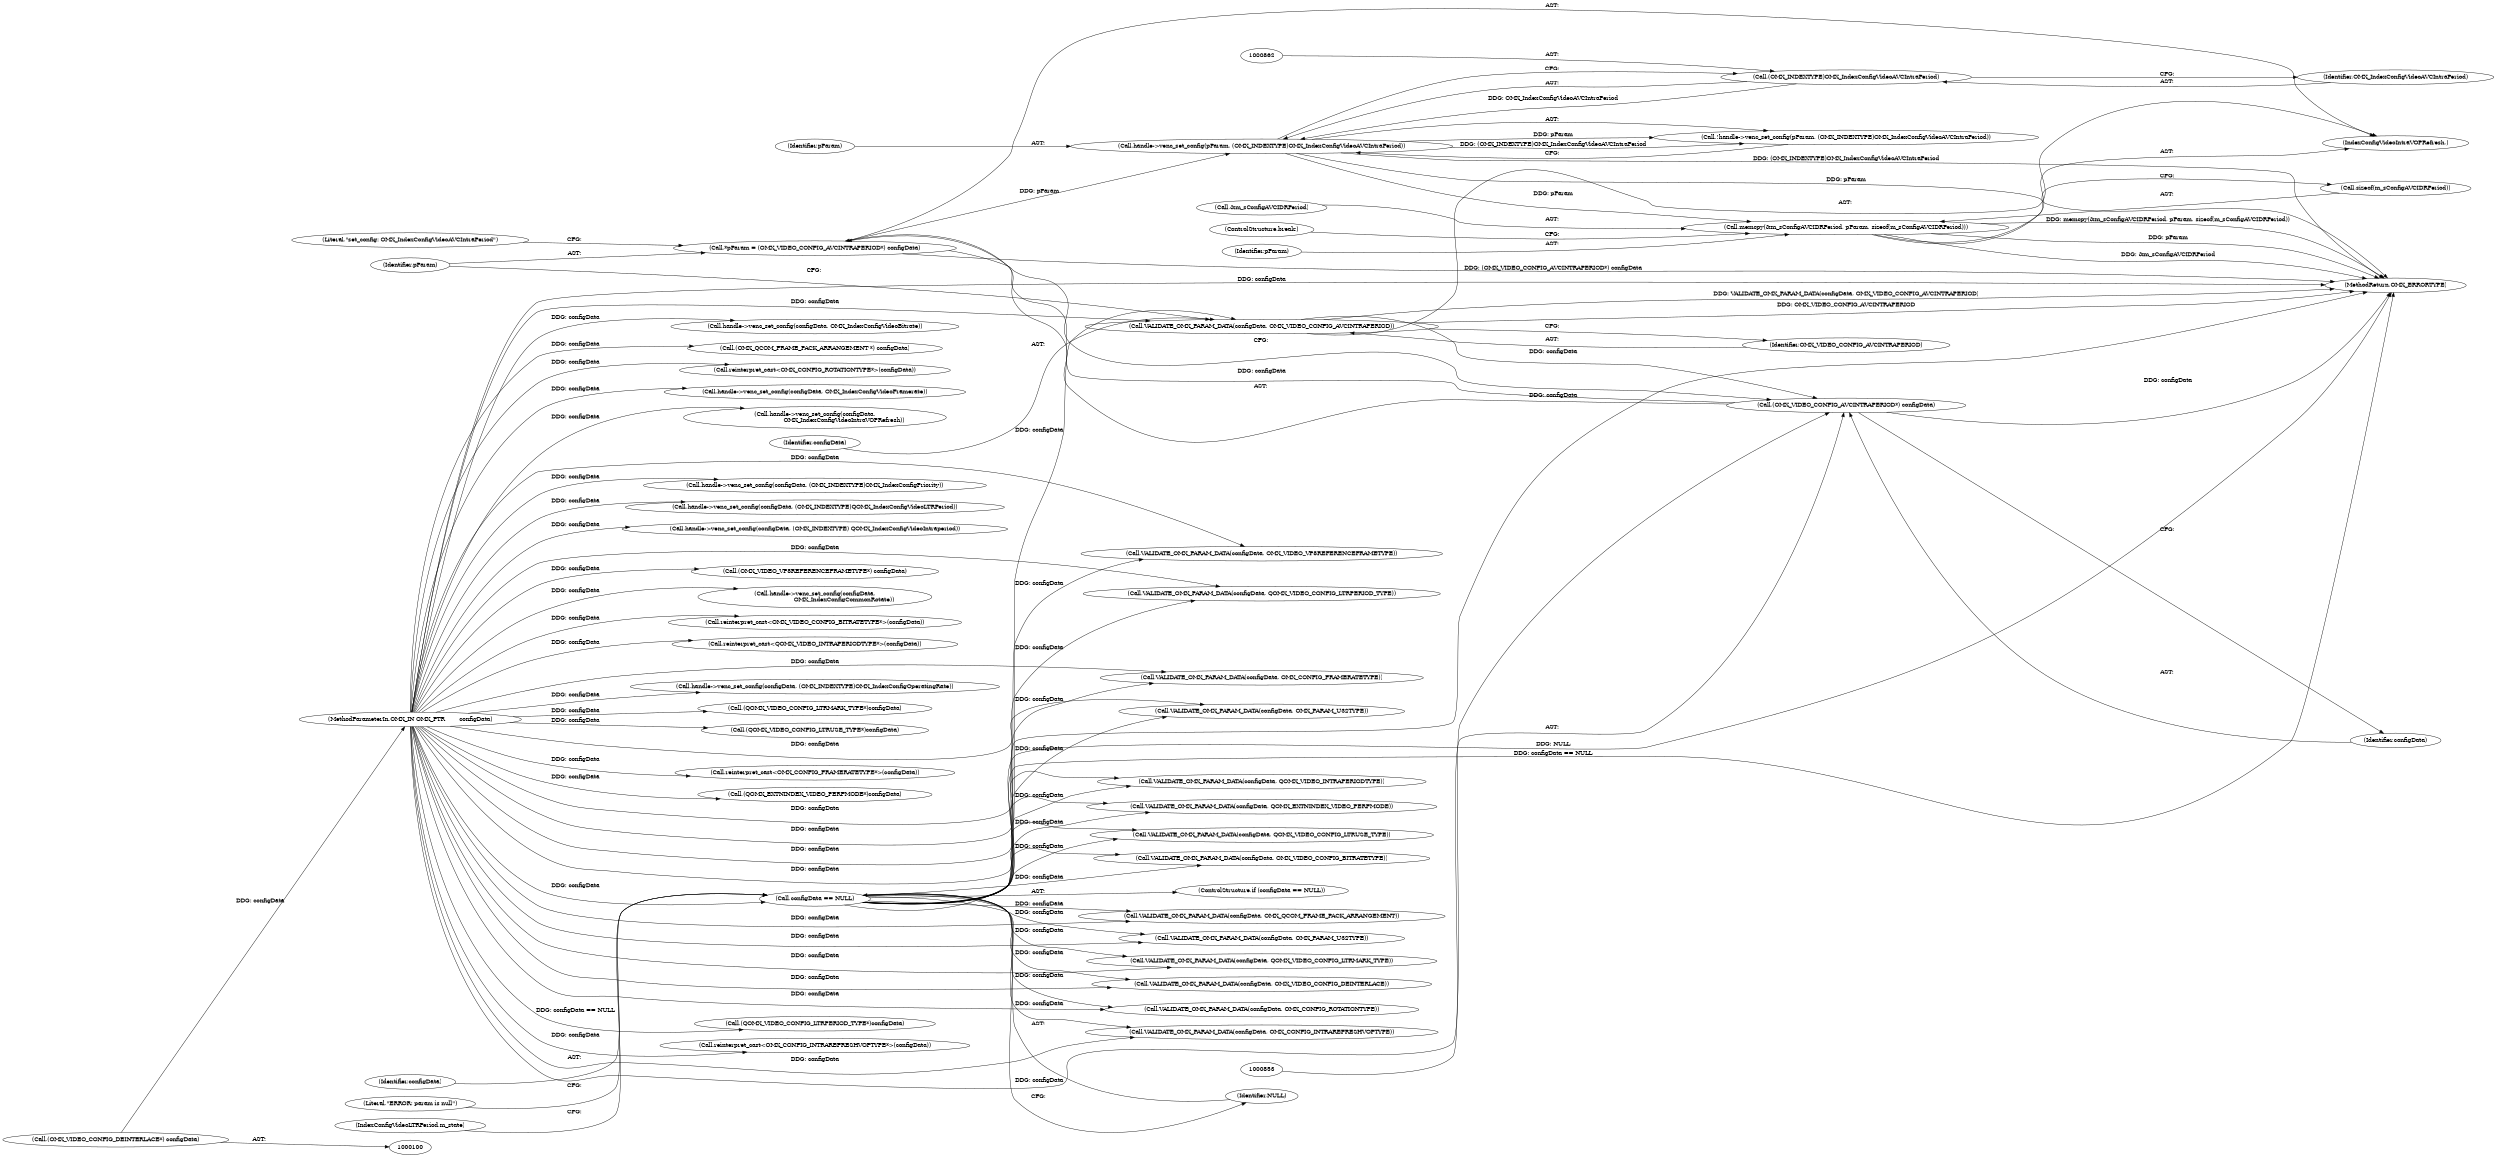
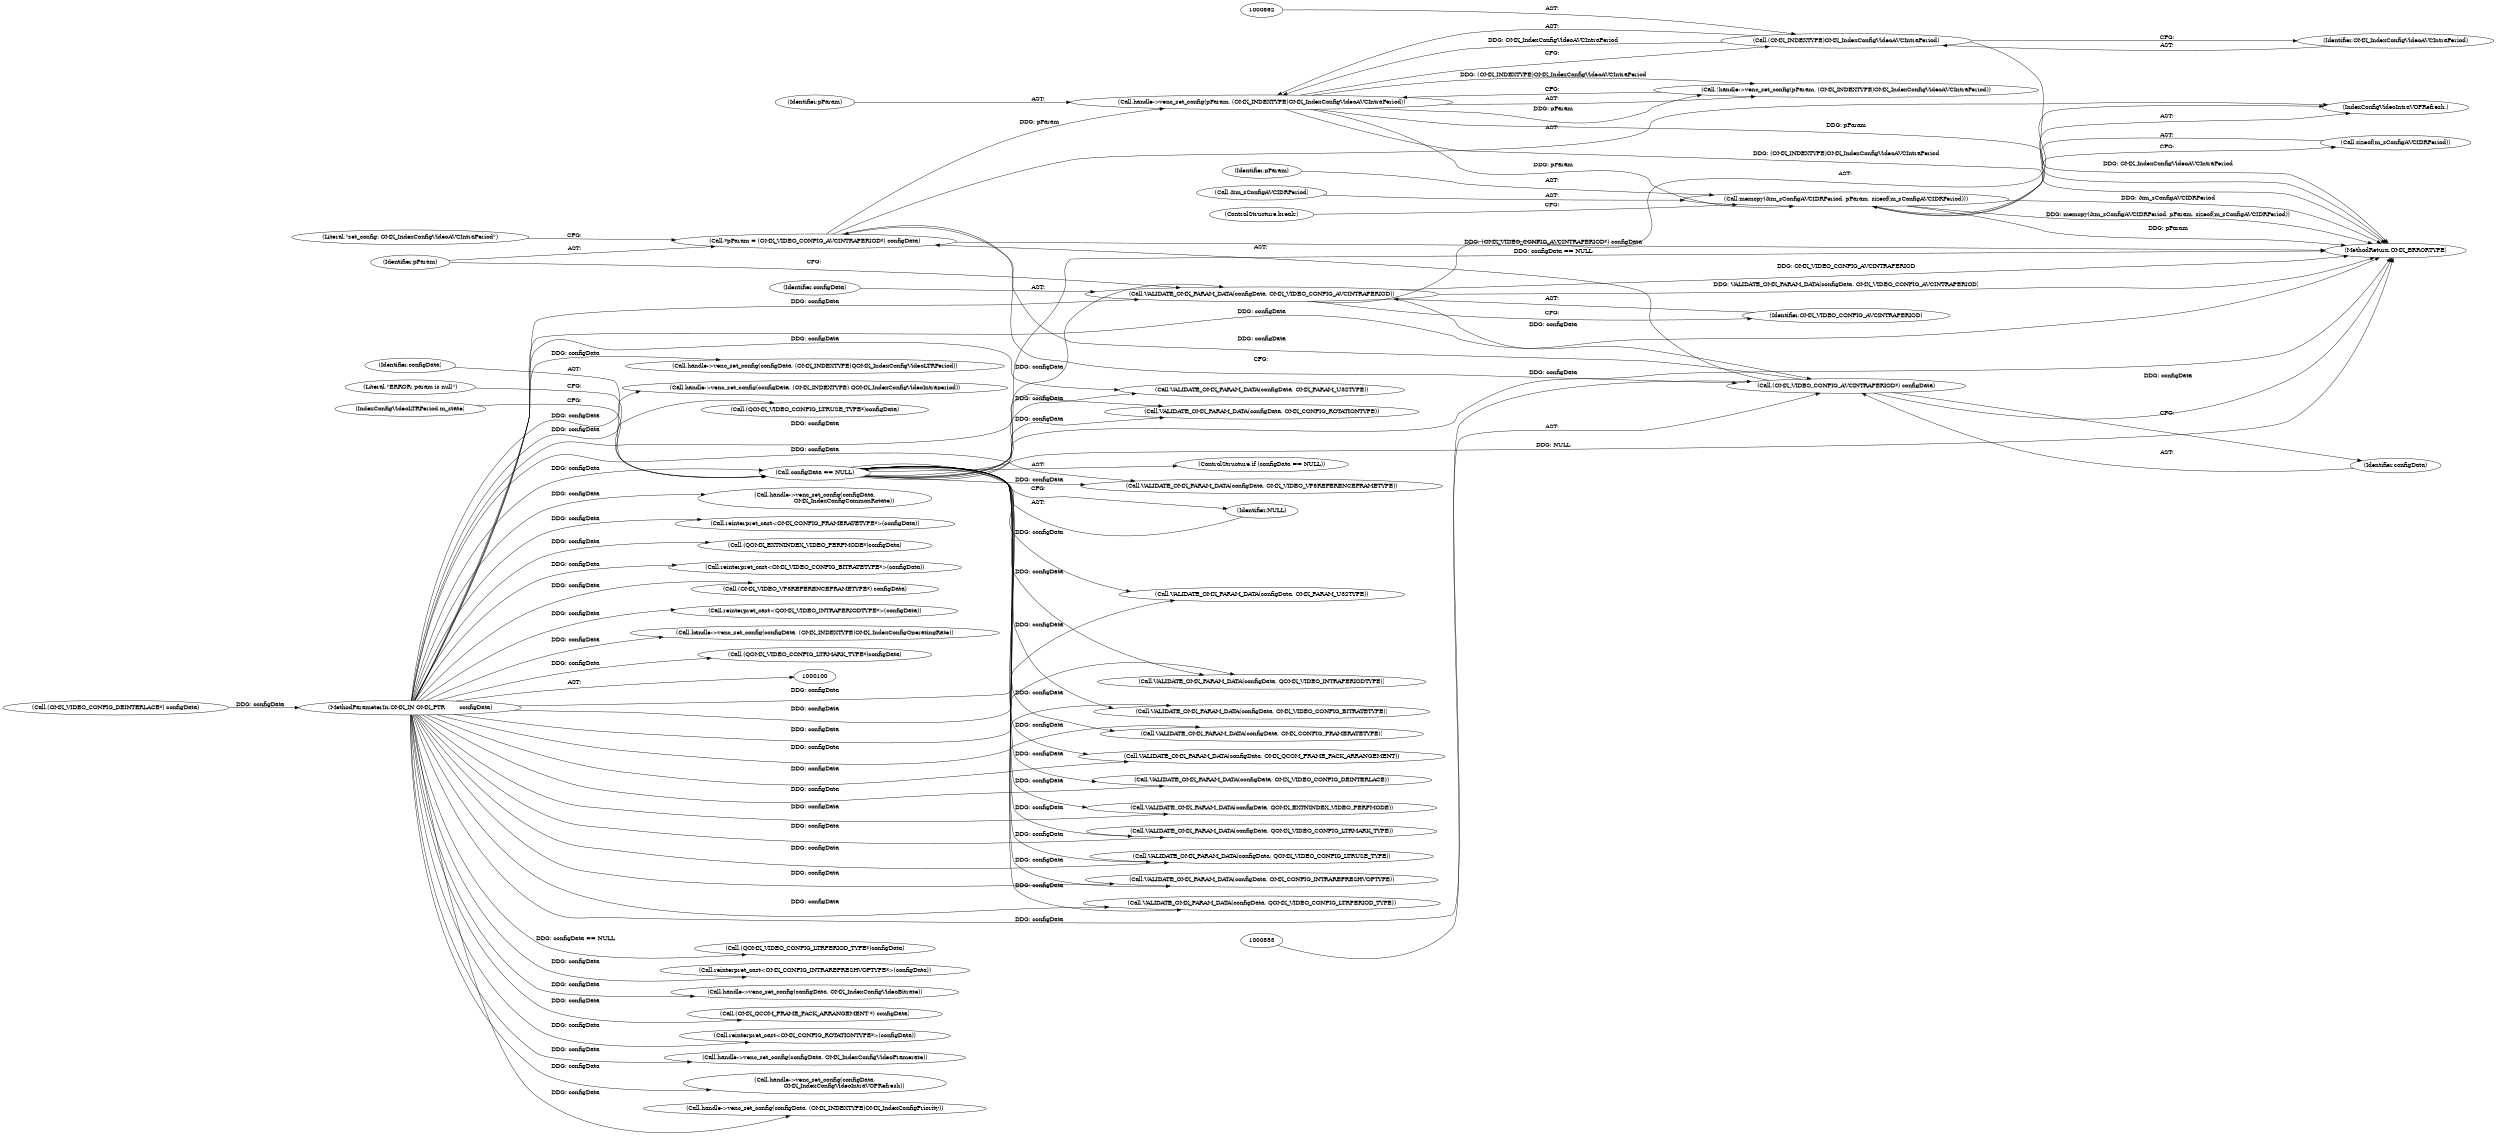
edge "(Call,(OMX_INDEXTYPE)OMX_IndexConfigVideoAVCIntraPeriod)" -> "(MethodReturn,OMX_ERRORTYPE)": added, label "DDG: OMX_IndexConfigVideoAVCIntraPeriod"
edge "(Call,(OMX_VIDEO_CONFIG_DEINTERLACE*) configData)" -> "1000100": now "(MethodParameterIn,OMX_IN OMX_PTR        configData)" -> "1000100"
